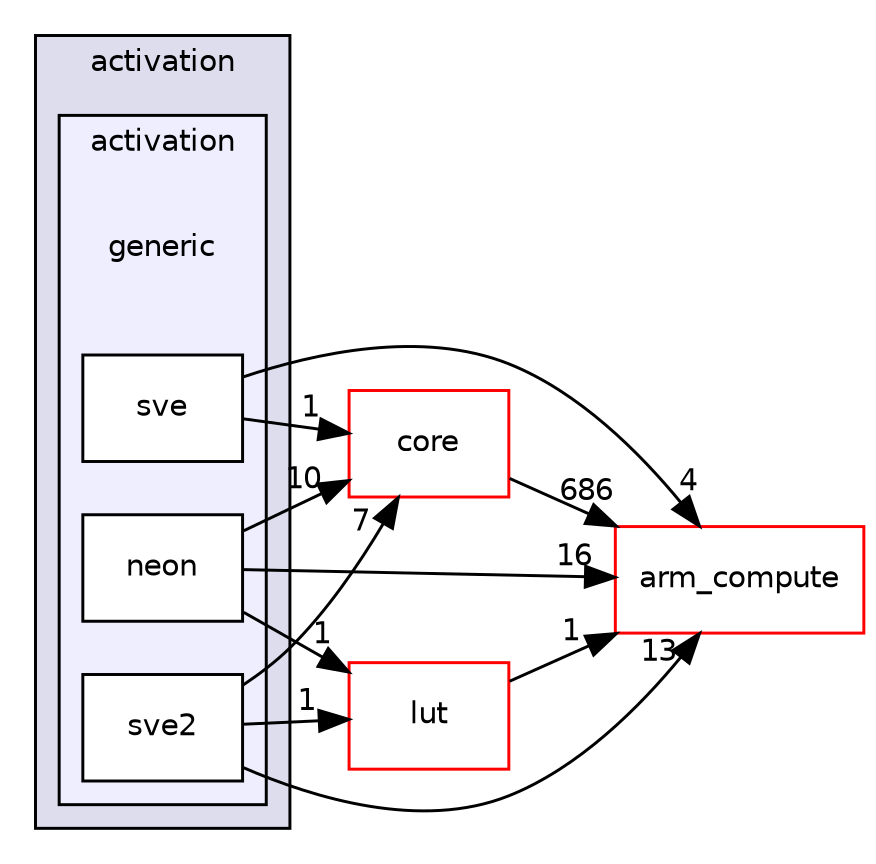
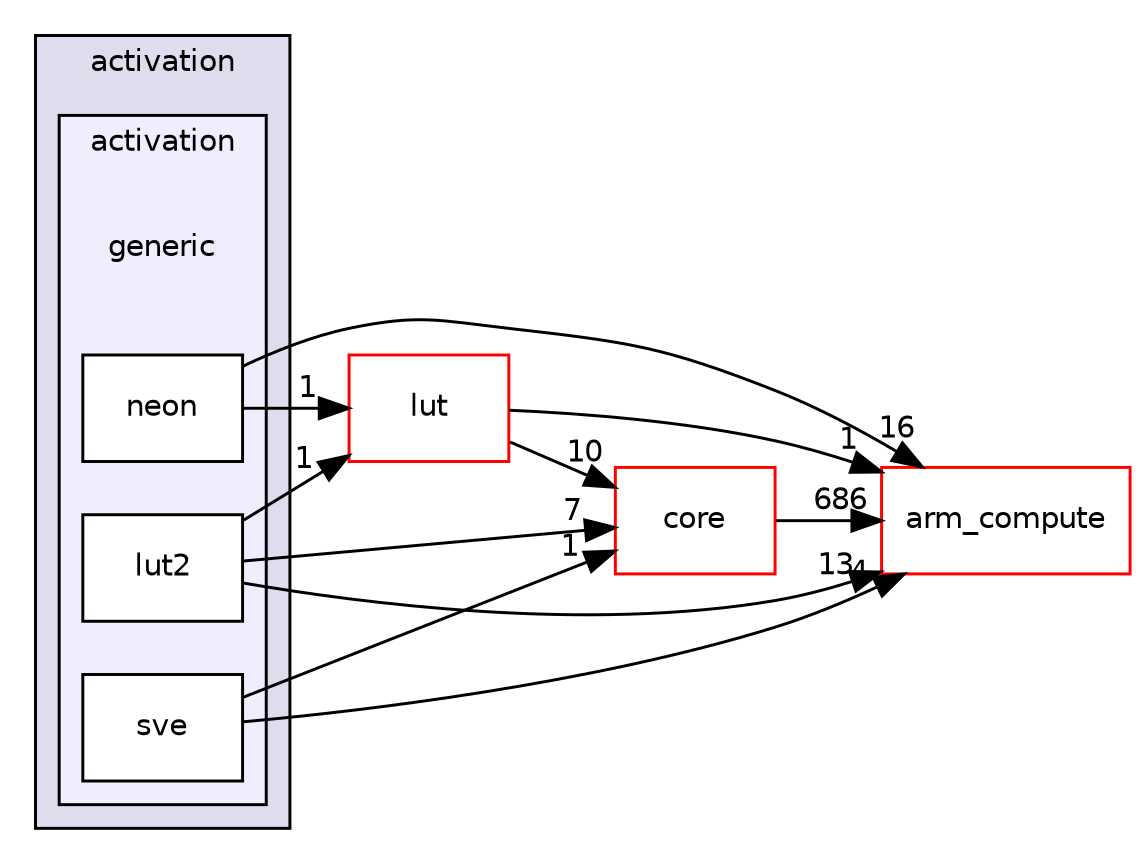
edge "neon" -> "core": now "lut" -> "core"
node "sve2": label "sve2" -> "lut2"
